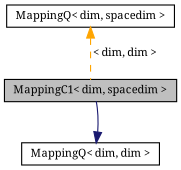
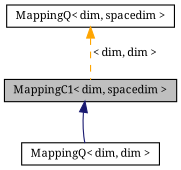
edge "MappingC1< dim, spacedim >" -> "MappingQ< dim, dim >": reversed
